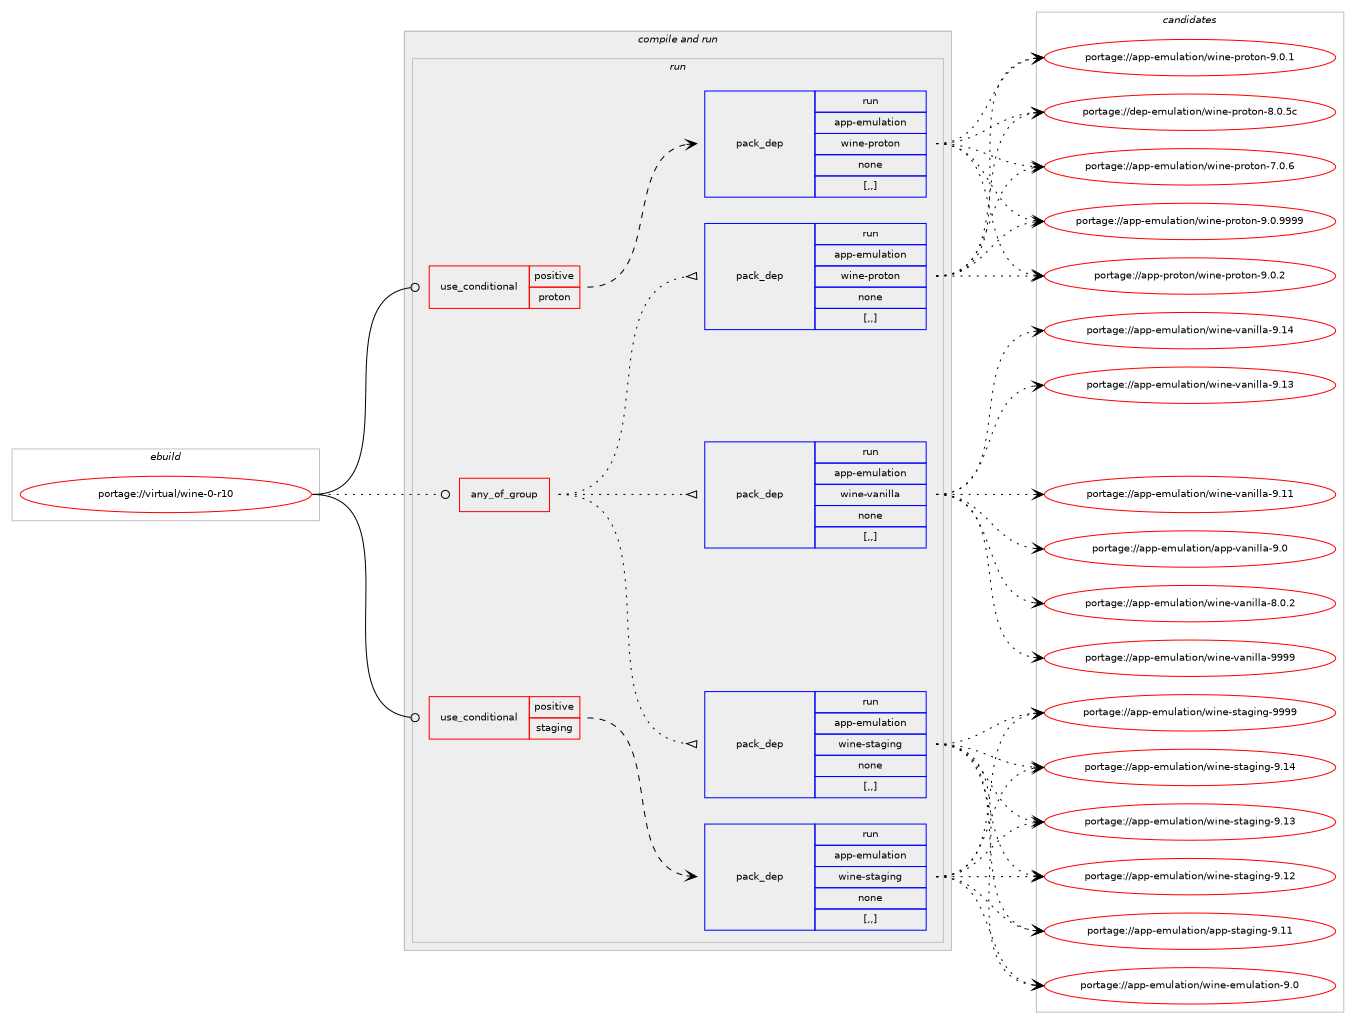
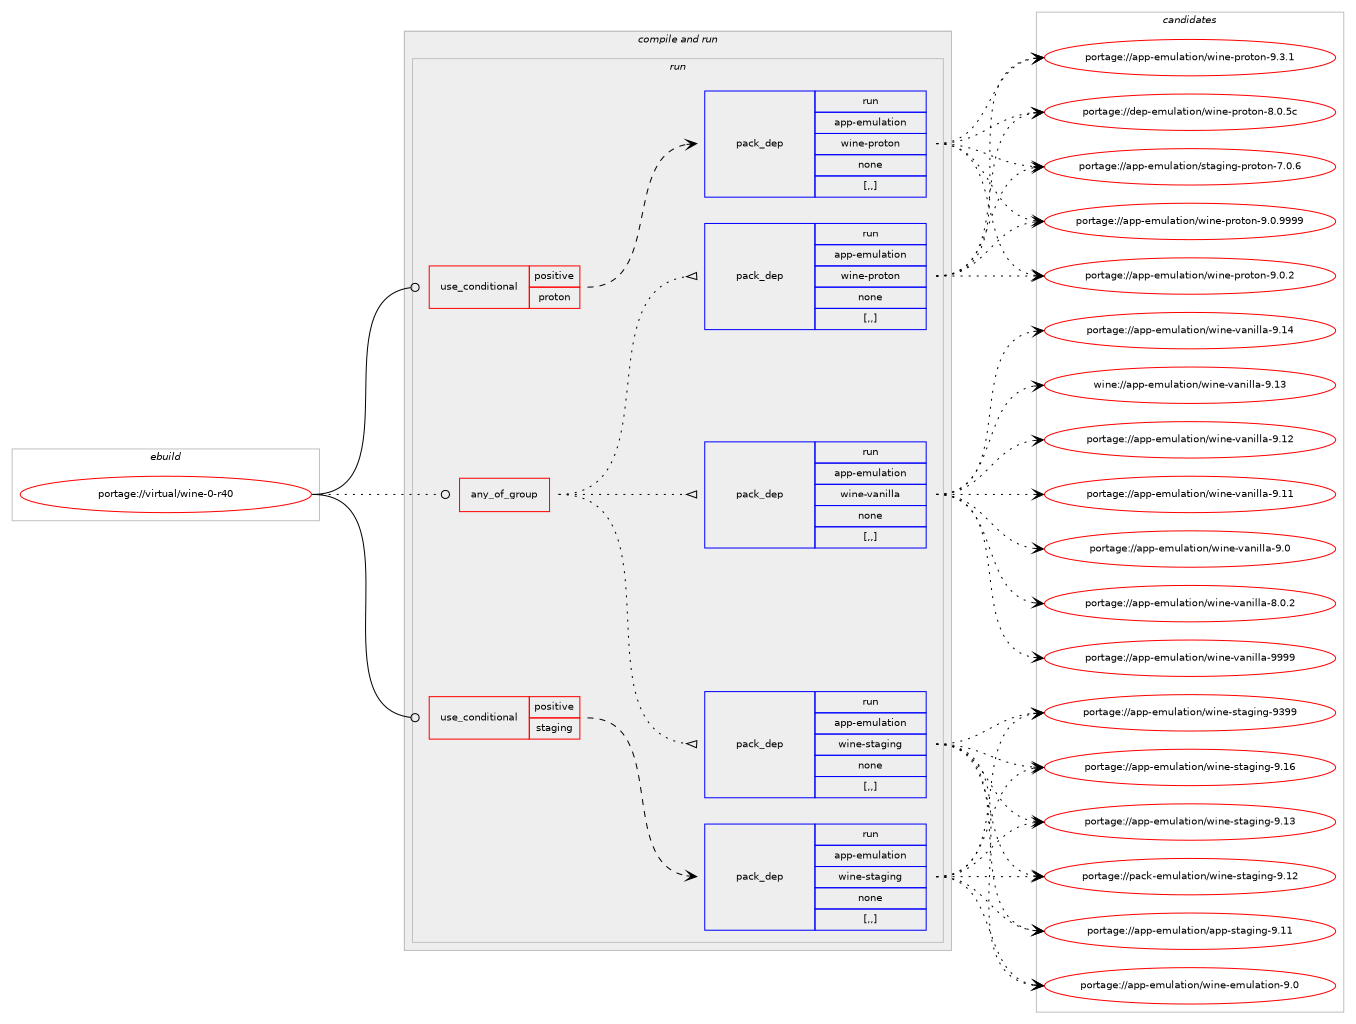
node "portage://app-emulation/wine-proton-9.0.1": label "portage://app-emulation/wine-proton-9.0.1" -> "portage://app-emulation/wine-proton-9.3.1"
node "portage://app-emulation/wine-proton-7.0.6": label "portage://app-emulation/wine-proton-7.0.6" -> "portage://app-emulation/staging-proton-7.0.6"
node "portage://app-proton/wine-proton-9.0.2": label "portage://app-proton/wine-proton-9.0.2" -> "portage://app-emulation/wine-proton-9.0.2"
node "portage://app-emulation/wine-vanilla-9.13": label "portage://app-emulation/wine-vanilla-9.13" -> "wine://app-emulation/wine-vanilla-9.13"
node "portage://app-emulation/wine-vanilla-9.12": added
node "portage://virtual/wine-0-r10": label "portage://virtual/wine-0-r10" -> "portage://virtual/wine-0-r40"
node "portage://app-emulation/app-vanilla-9.0": label "portage://app-emulation/app-vanilla-9.0" -> "portage://app-emulation/wine-vanilla-9.0"
node "portage://app-emulation/wine-staging-9999": label "portage://app-emulation/wine-staging-9999" -> "portage://app-emulation/wine-staging-9399"
node "portage://app-emulation/wine-staging-9.14": label "portage://app-emulation/wine-staging-9.14" -> "portage://app-emulation/wine-staging-9.16"
node "portage://app-emulation/wine-staging-9.12": label "portage://app-emulation/wine-staging-9.12" -> "portage://pack-emulation/wine-staging-9.12"
